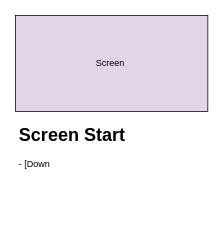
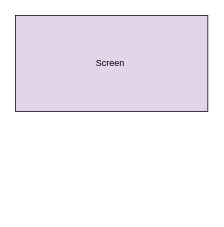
node "Screen Start - [Down": removed
